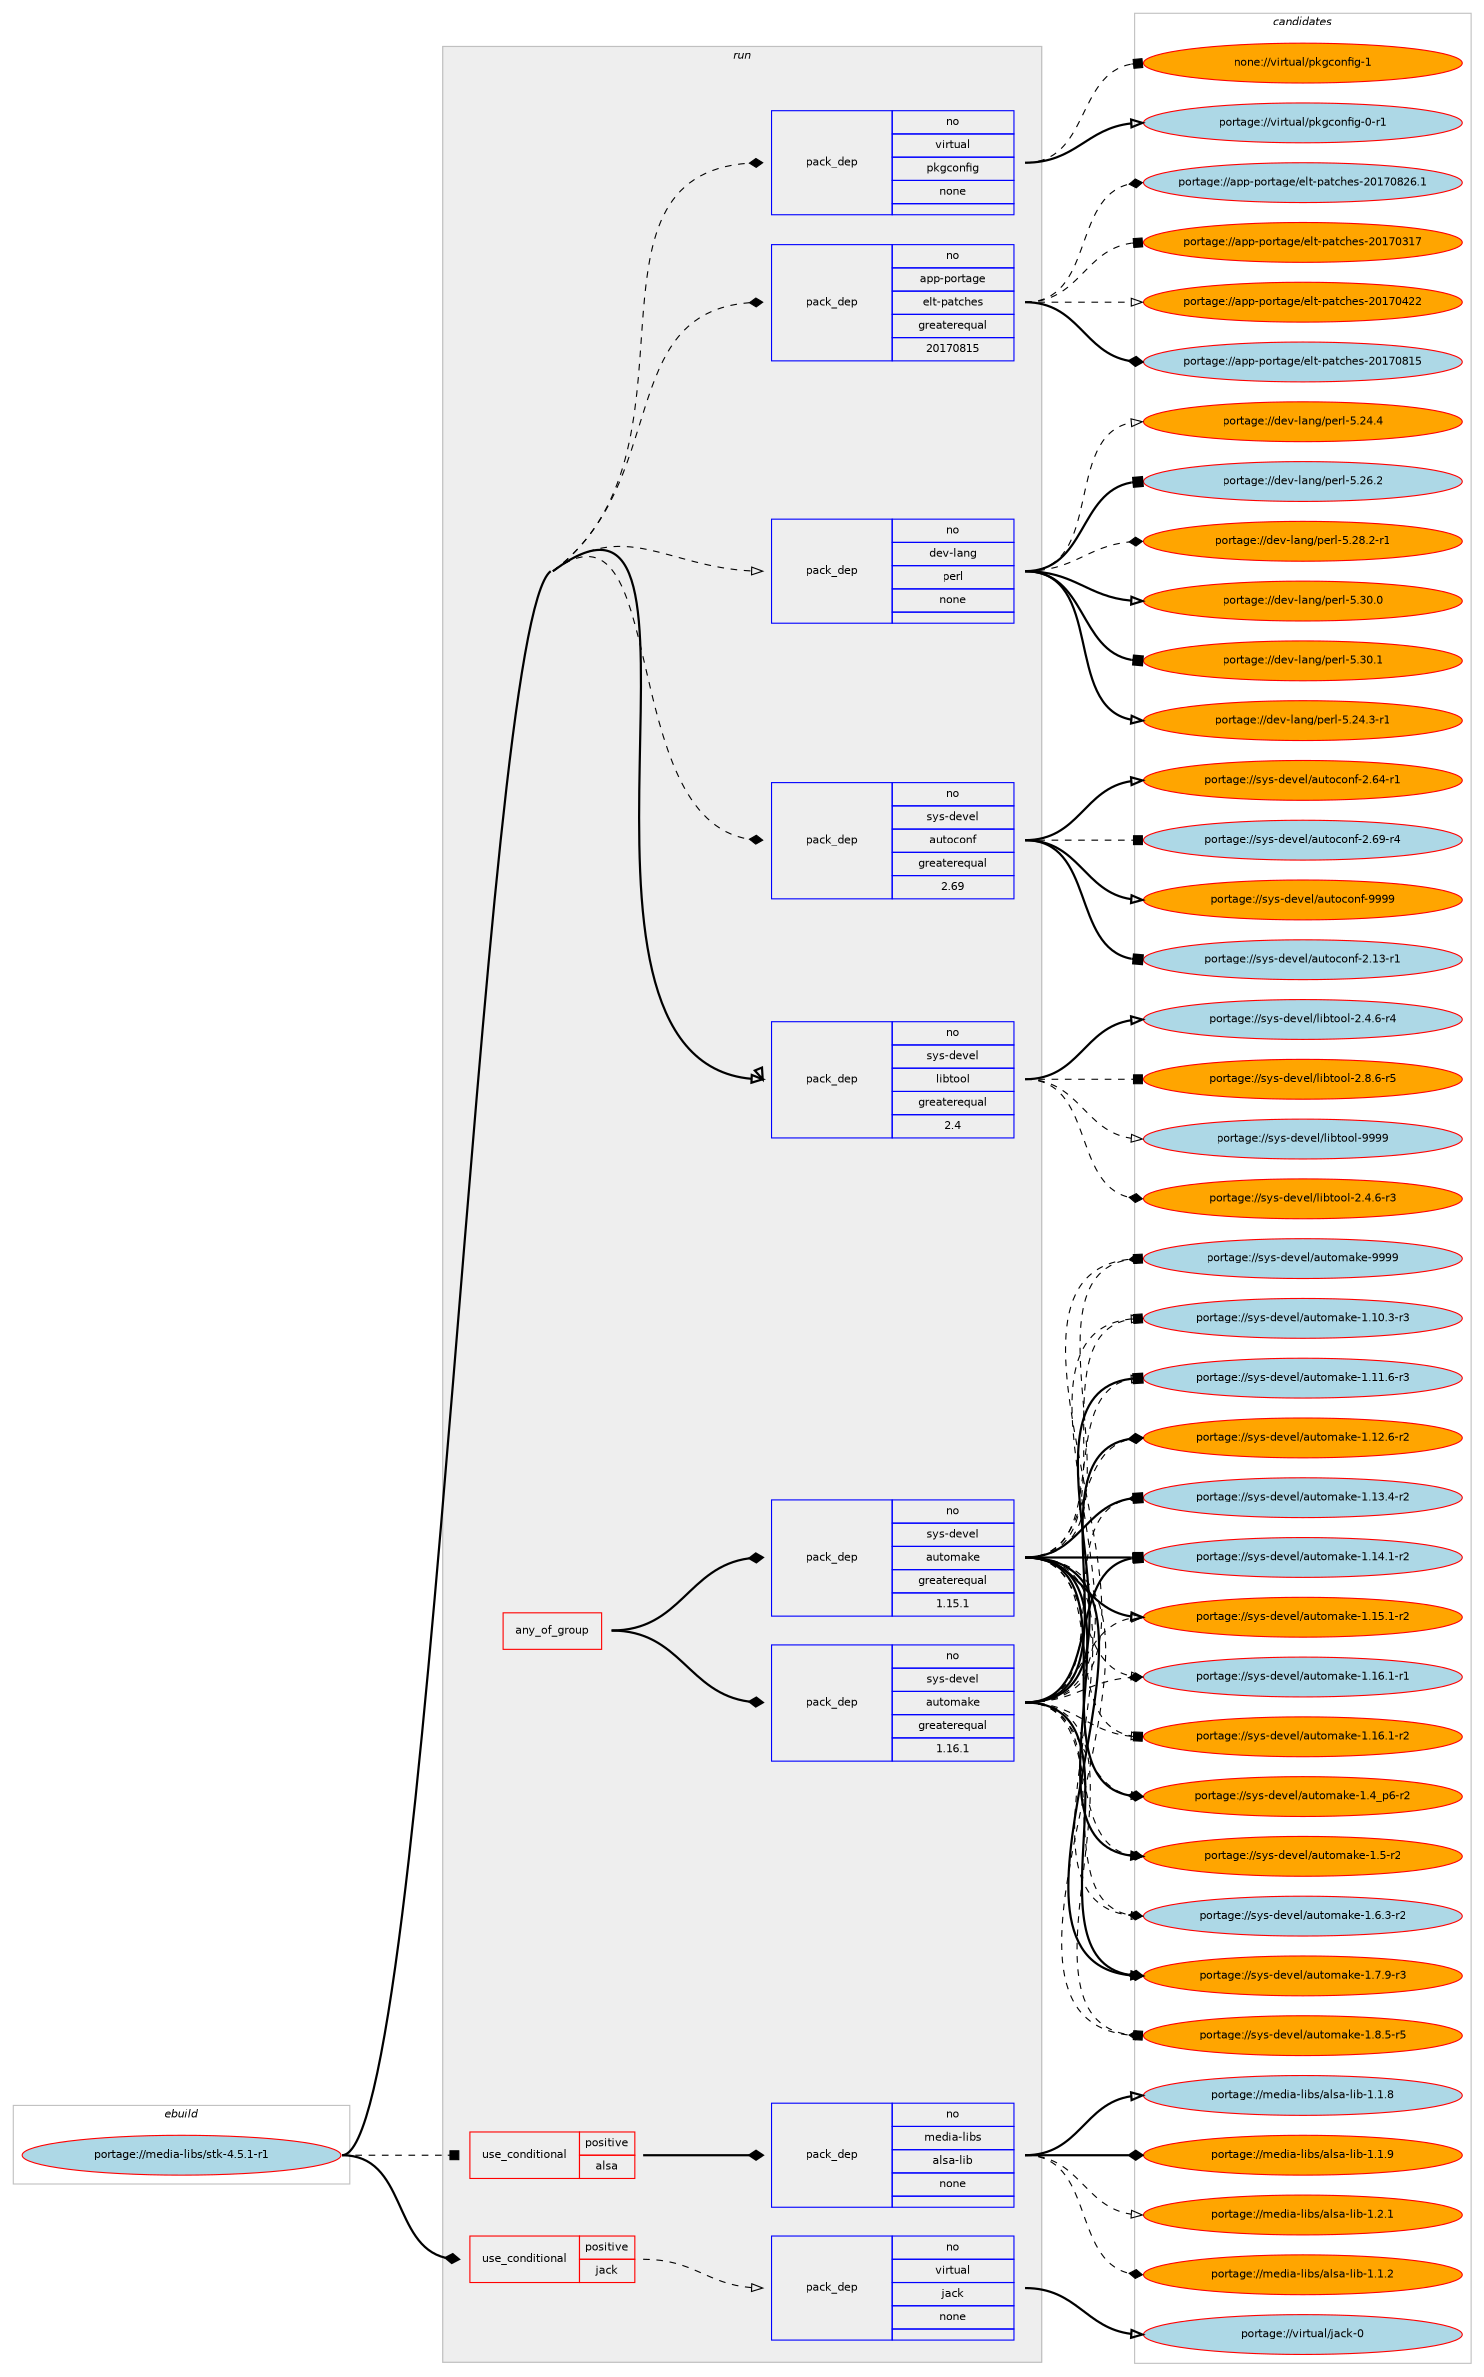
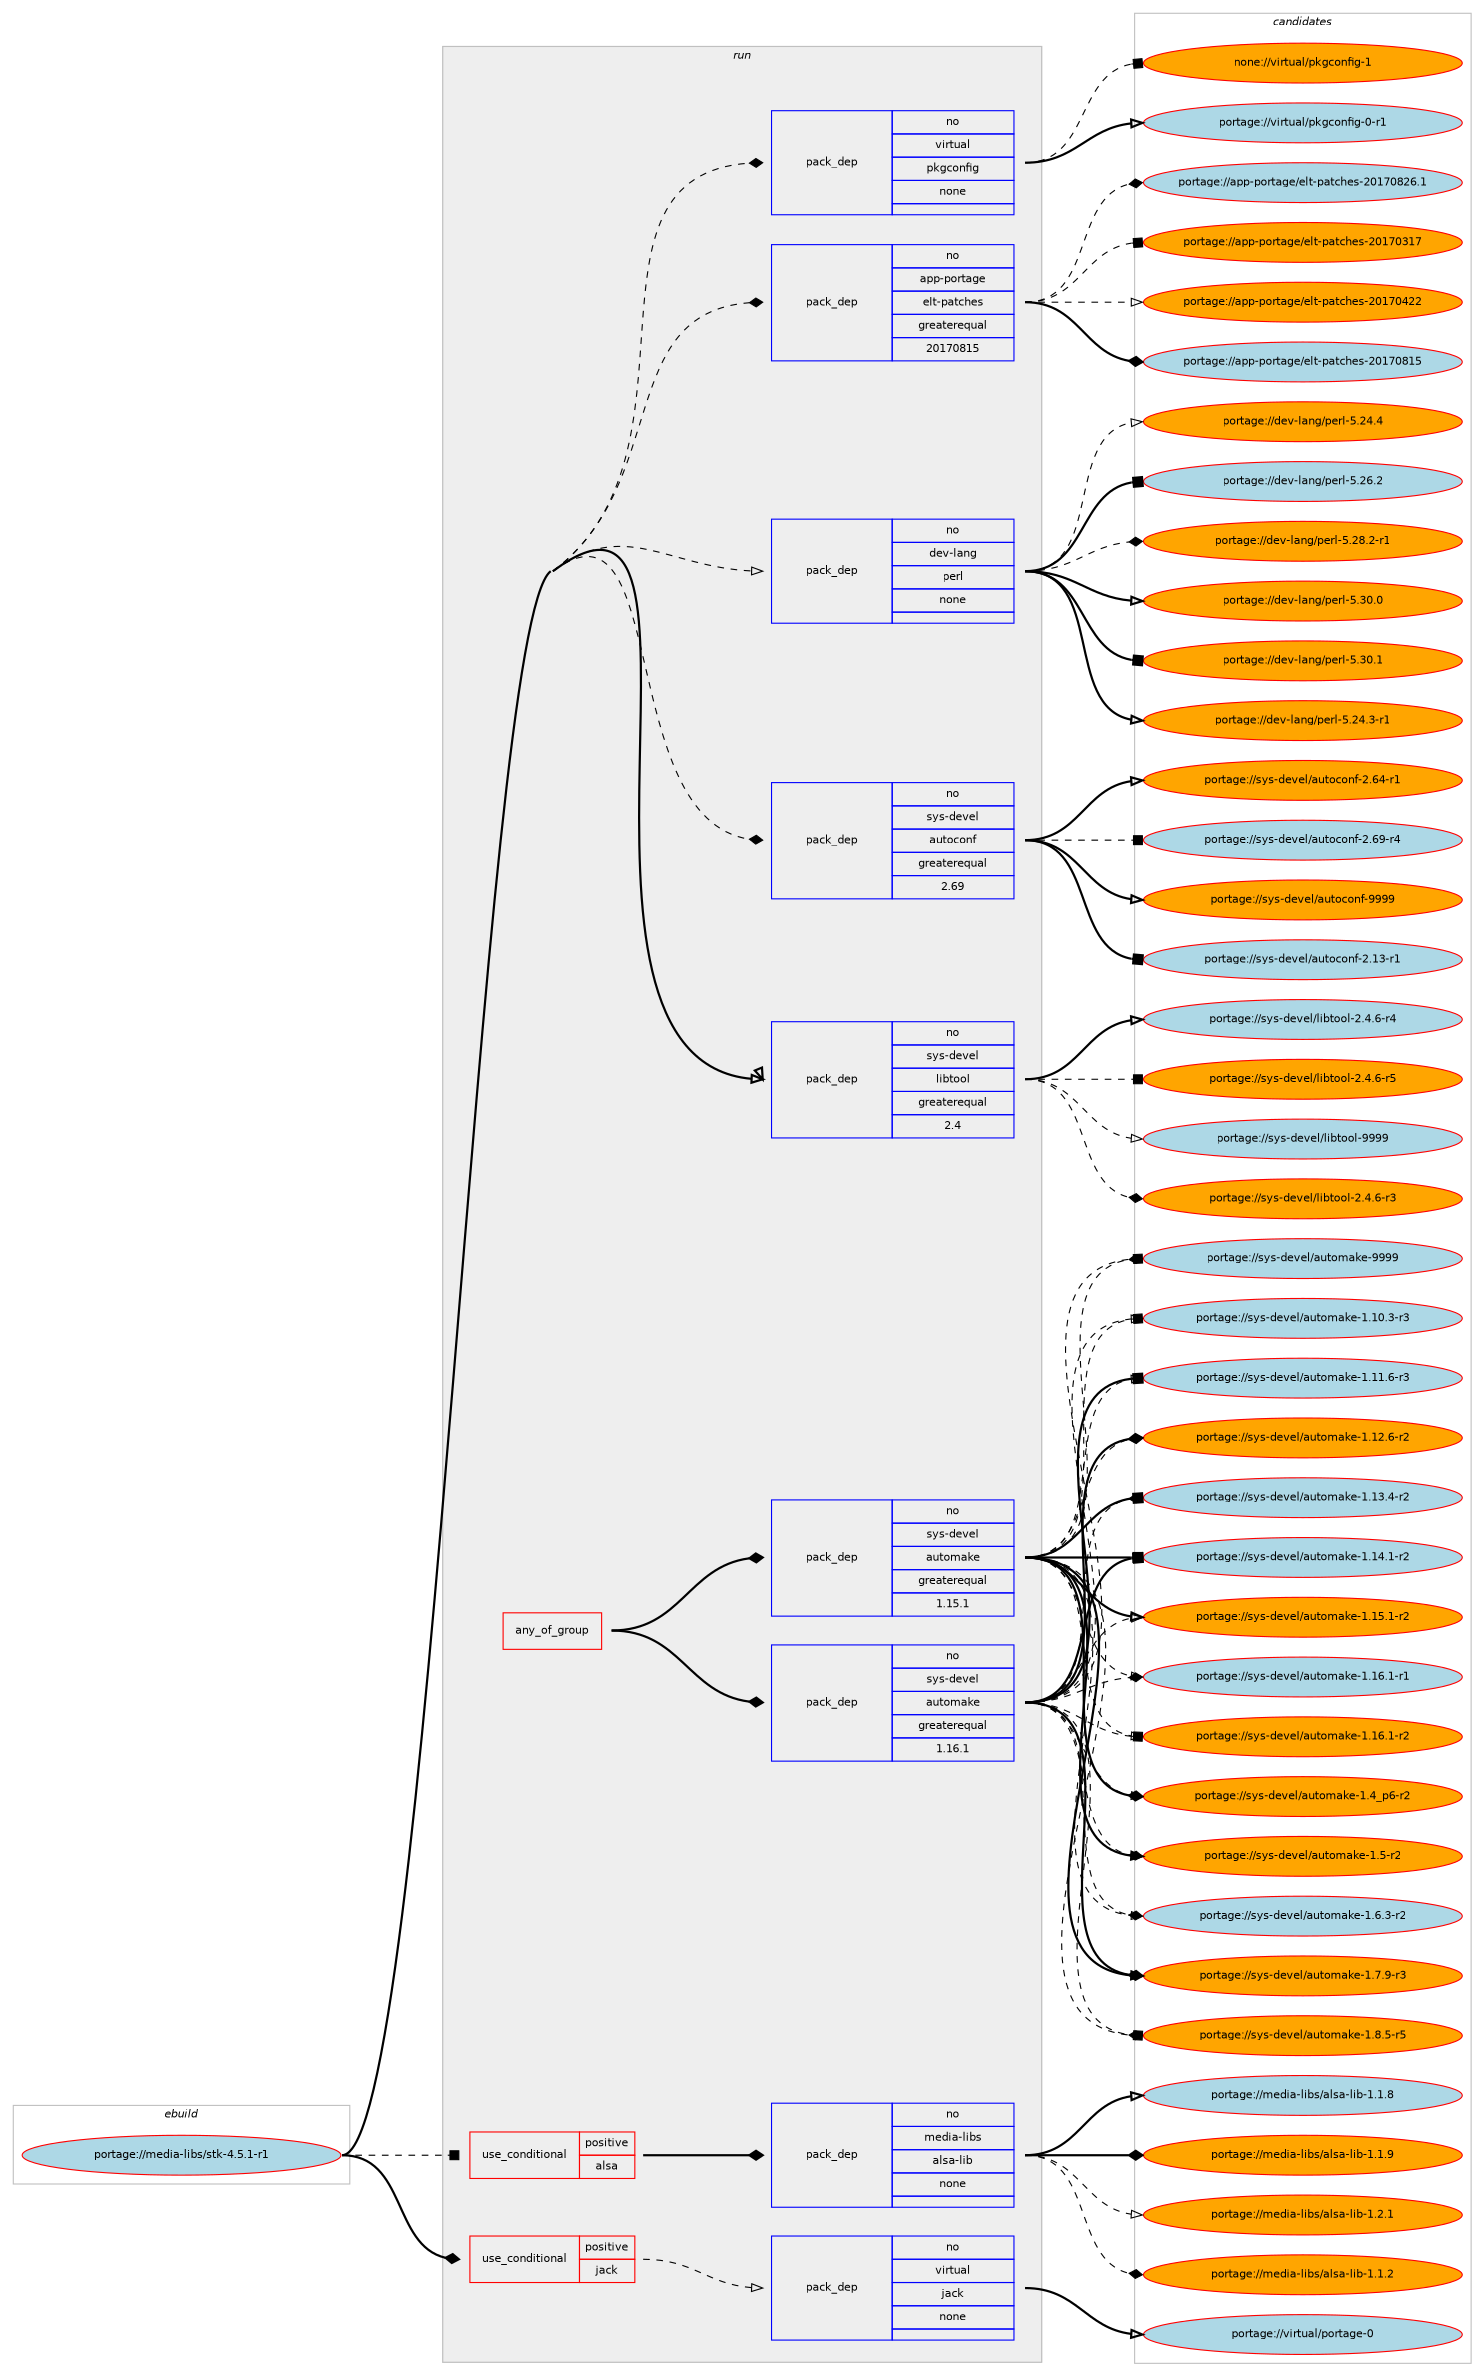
node "portage://sys-devel/libtool-2.8.6-r5": label "portage://sys-devel/libtool-2.8.6-r5" -> "portage://sys-devel/libtool-2.4.6-r5"
node "portage://virtual/jack-0": label "portage://virtual/jack-0" -> "portage://virtual/portage-0"
